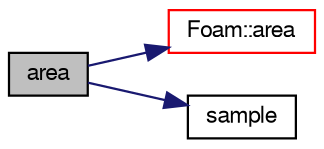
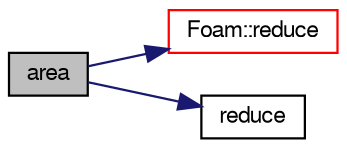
node "Foam::area": label "Foam::area" -> "Foam::reduce"
node "sample": label "sample" -> "reduce"
